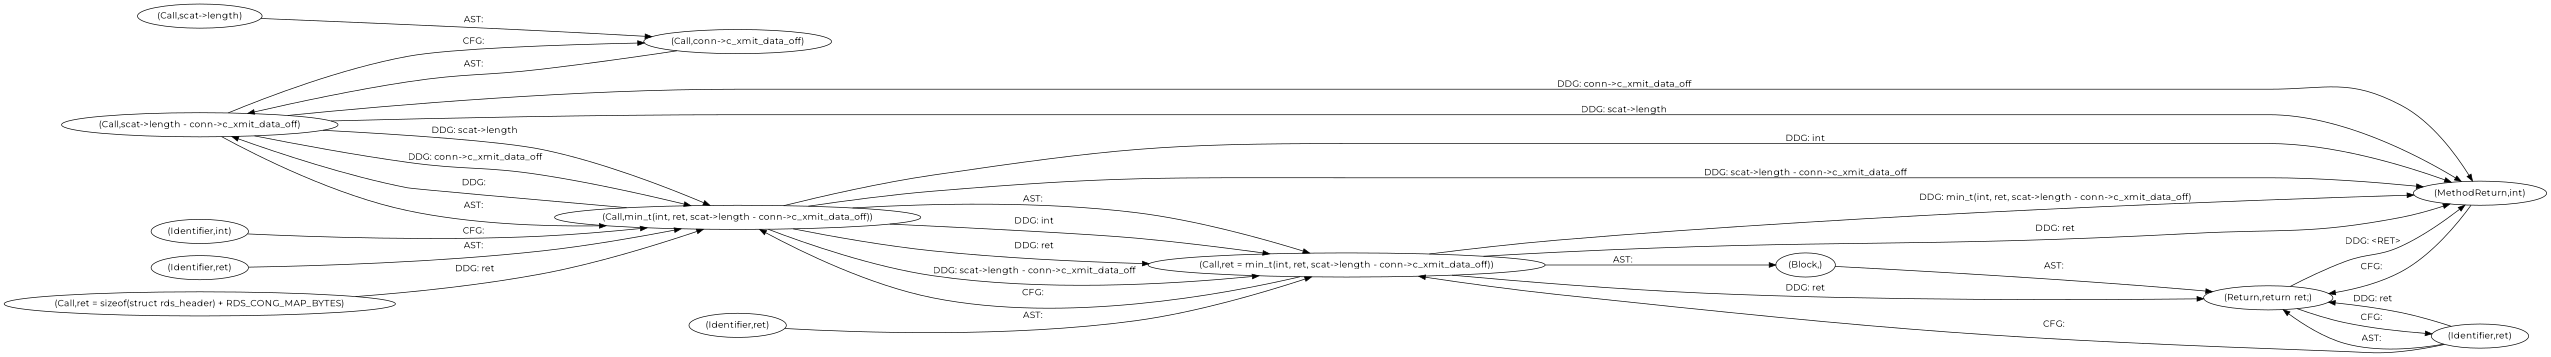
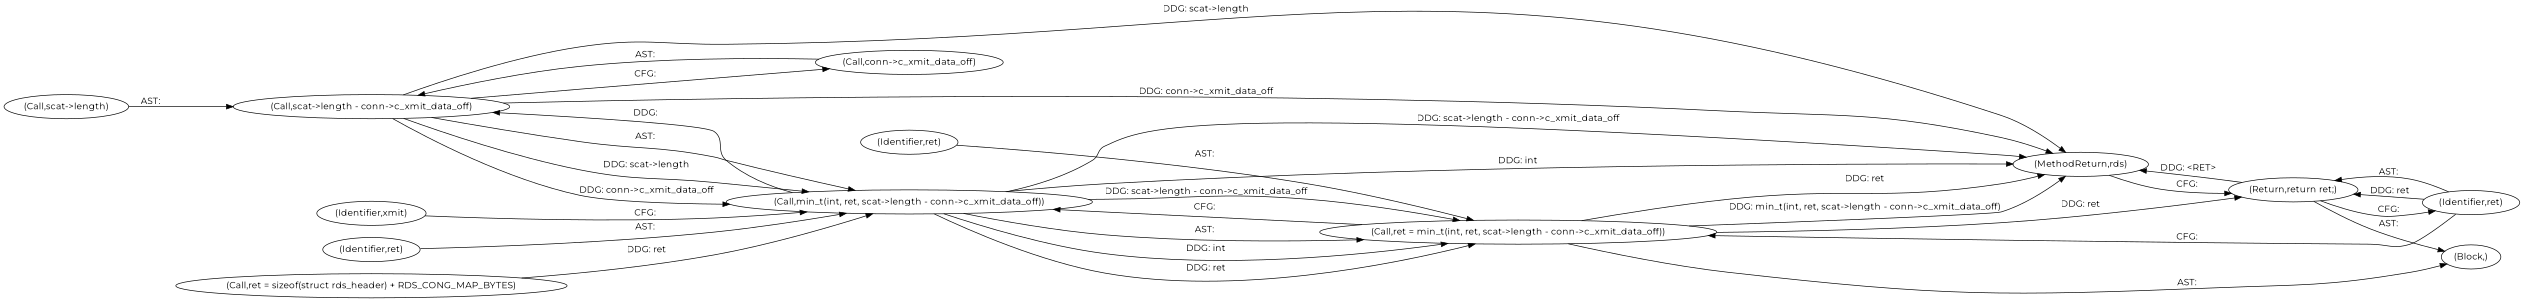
edge "(Call,scat->length)" -> "(Call,conn->c_xmit_data_off)": now "(Call,scat->length)" -> "(Call,scat->length - conn->c_xmit_data_off)"
node "(MethodReturn,int)": label "(MethodReturn,int)" -> "(MethodReturn,rds)"
node "(Identifier,int)": label "(Identifier,int)" -> "(Identifier,xmit)"
edge "(Block,)" -> "(Return,return ret;)": reversed
